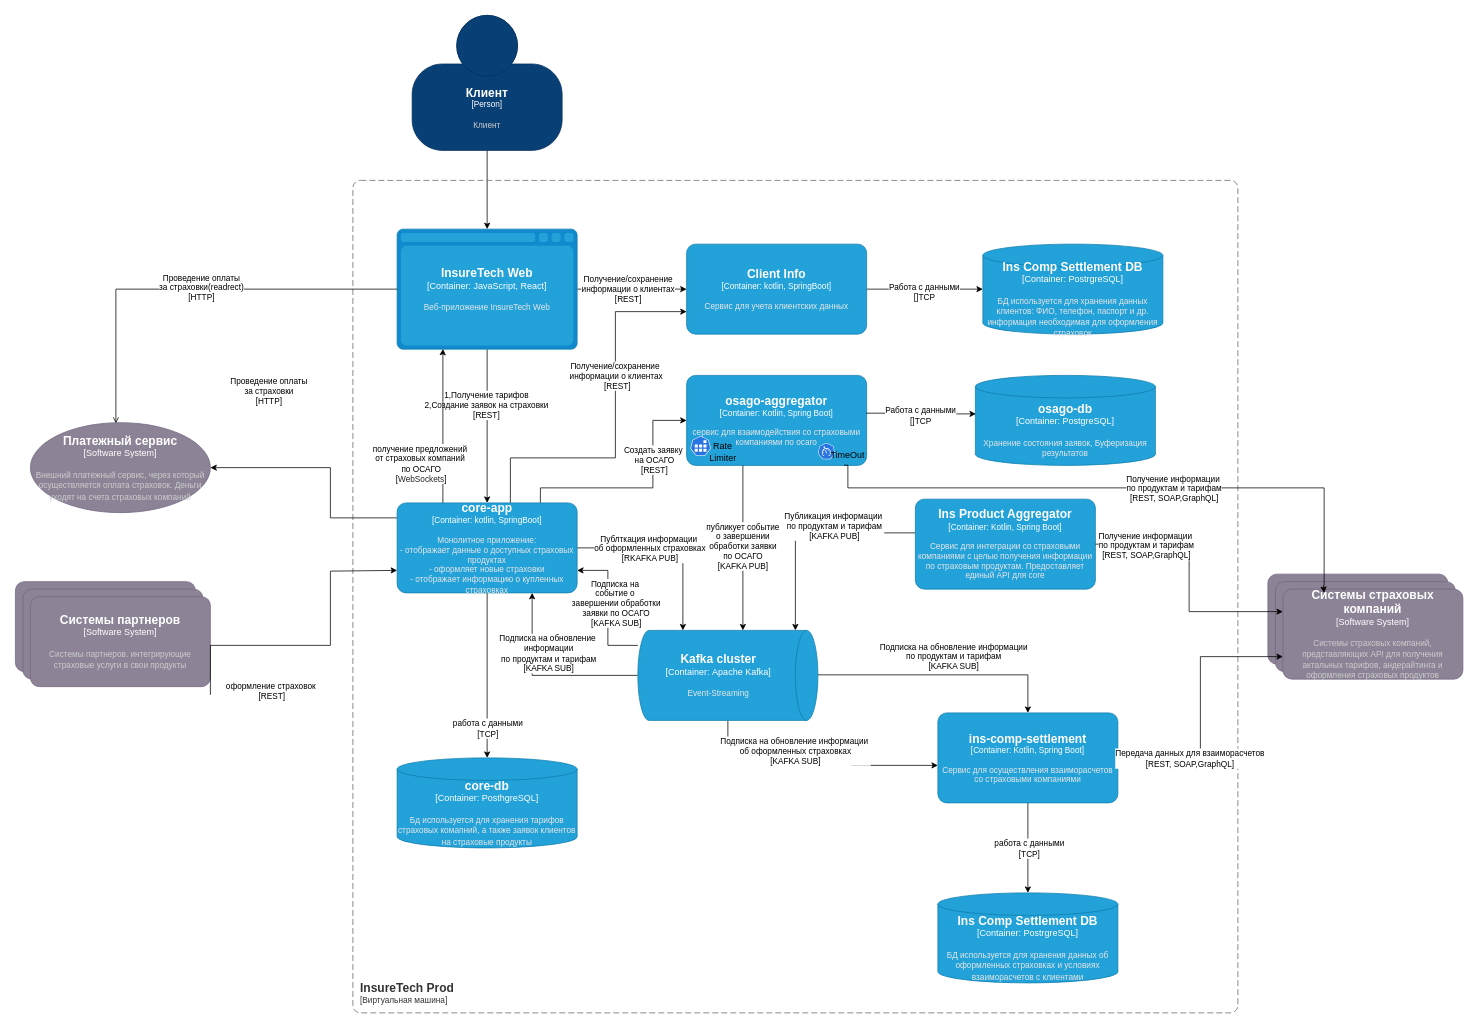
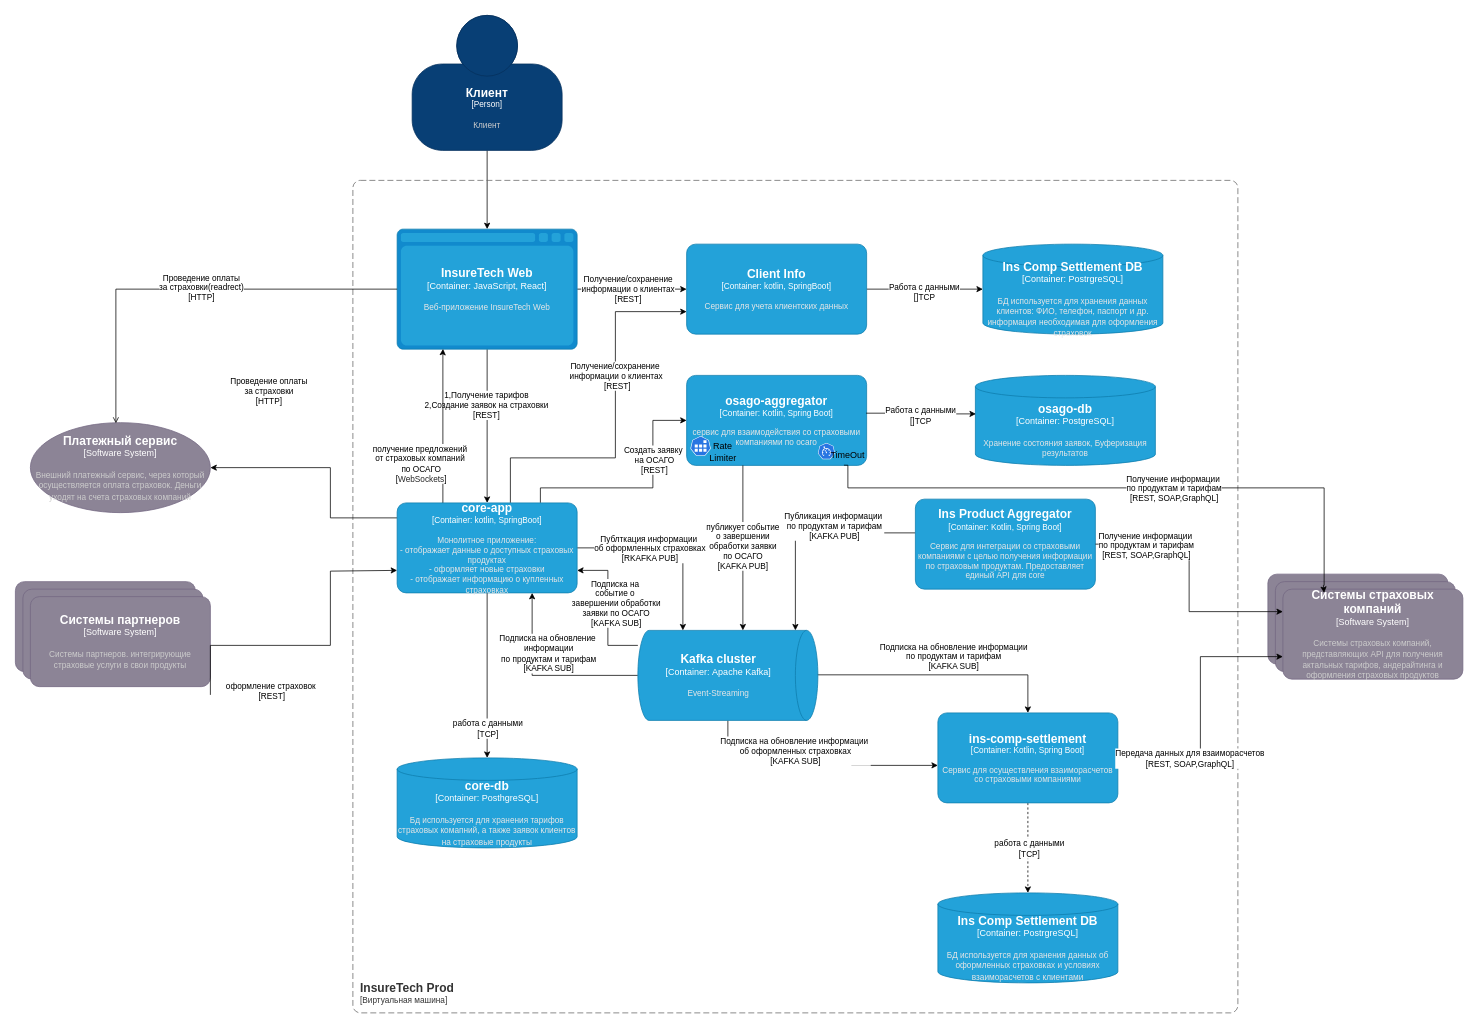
edge "ins-comp-settlement [Container: Kotlin, Spring Boot] Сервис для осуществления взаиморасчетов со страховыми компаниями" -> "Ins Comp Settlement DB [Container: PostrgreSQL] БД используется для хранения данных об оформленных страховках и условиях взаиморасчетов с клиентами": style solid -> dashed
